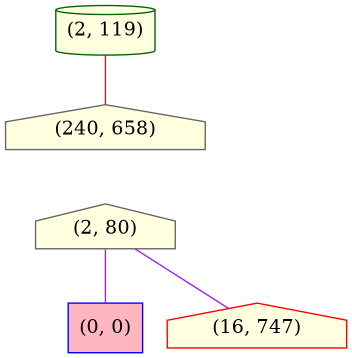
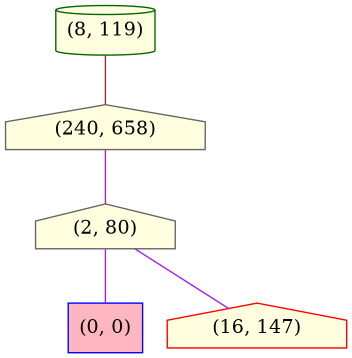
node "(2, 119)": label "(2, 119)" -> "(8, 119)"
edge "(240, 658)" -- "(2, 80)": added
node "(16, 747)": label "(16, 747)" -> "(16, 147)"
